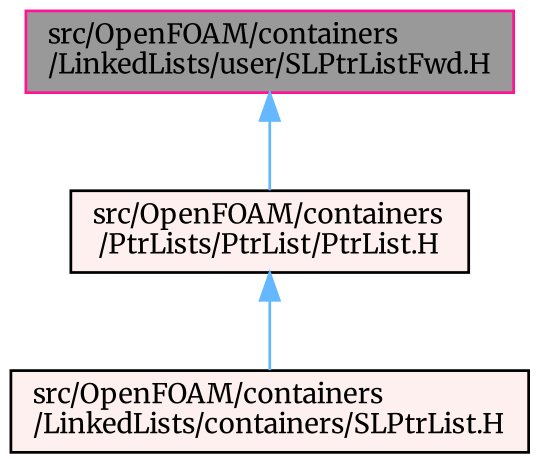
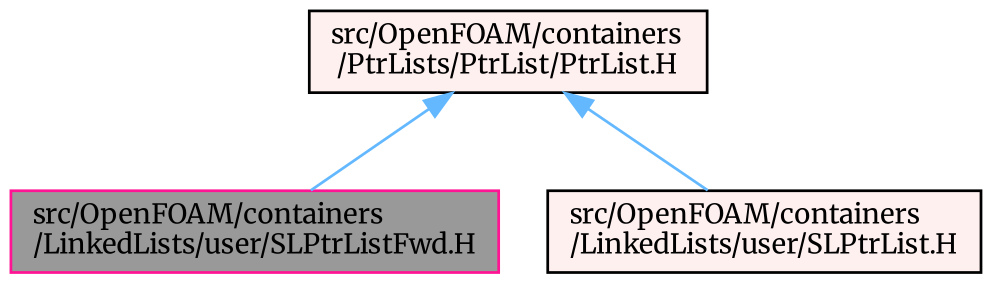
edge "src/OpenFOAM/containers /PtrLists/PtrList/PtrList.H" -> "src/OpenFOAM/containers /LinkedLists/user/SLPtrListFwd.H": reversed
node "src/OpenFOAM/containers /LinkedLists/containers/SLPtrList.H": label "src/OpenFOAM/containers /LinkedLists/containers/SLPtrList.H" -> "src/OpenFOAM/containers /LinkedLists/user/SLPtrList.H"
